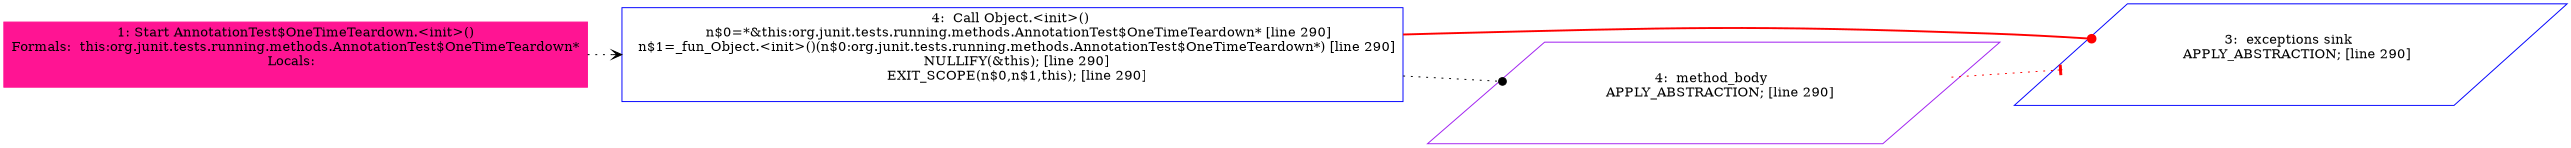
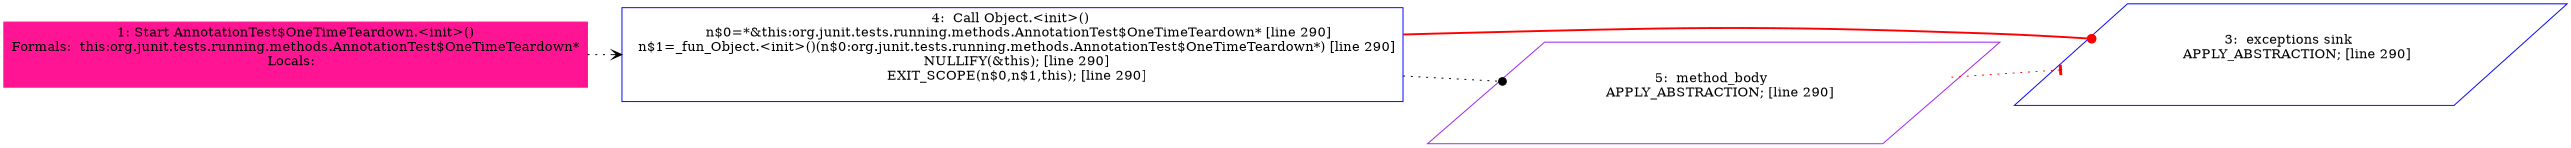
node "4:  method_body APPLY_ABSTRACTION; [line 290]": label "4:  method_body APPLY_ABSTRACTION; [line 290]" -> "5:  method_body APPLY_ABSTRACTION; [line 290]"
